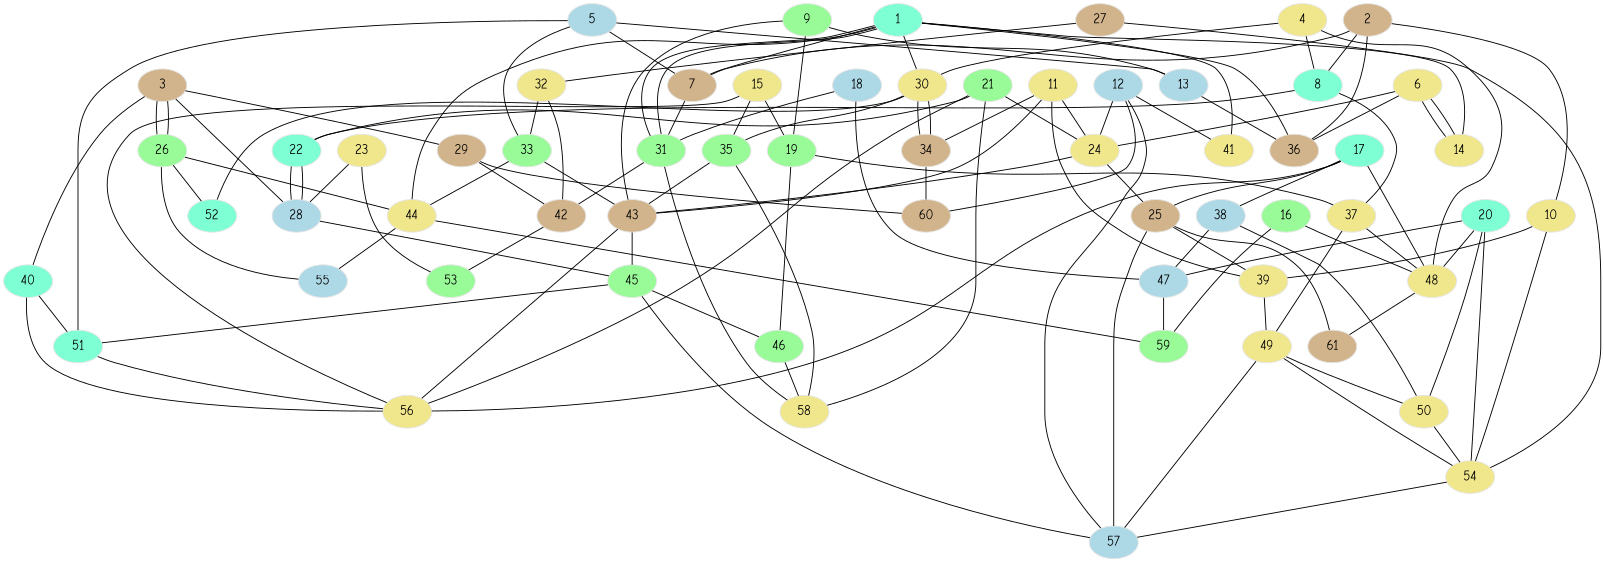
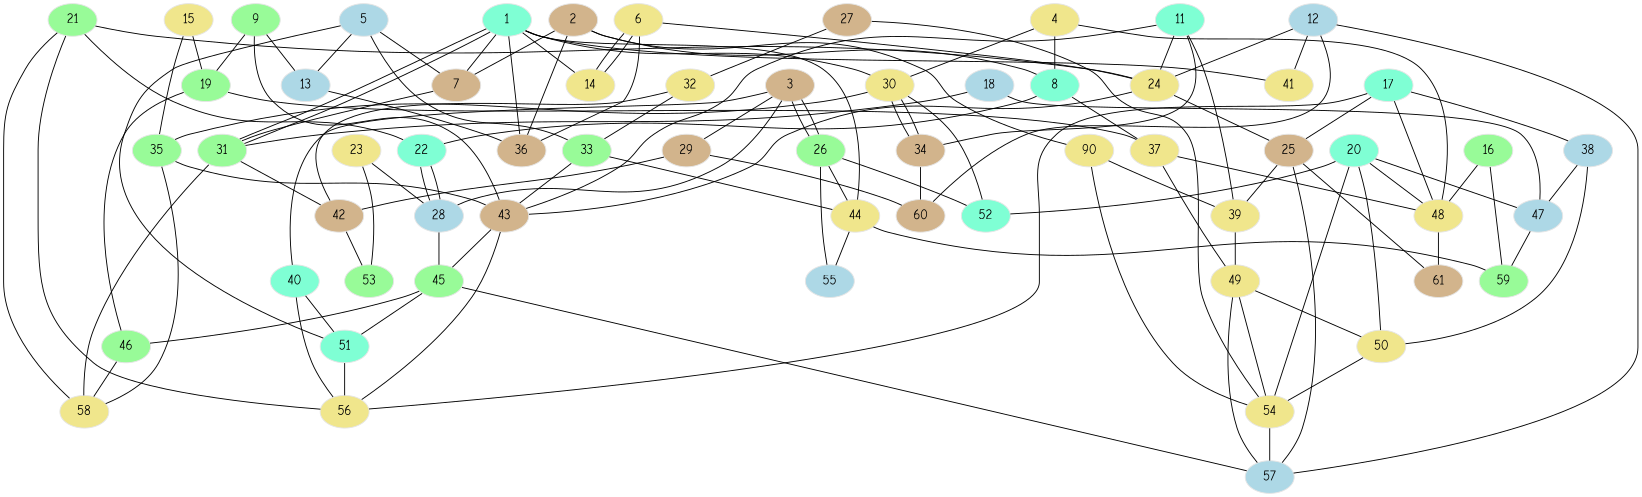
node "11": fillcolor khaki -> aquamarine
edge "15" -- "56": removed
edge "20" -- "52": added
node "10": label "10" -> "90"
